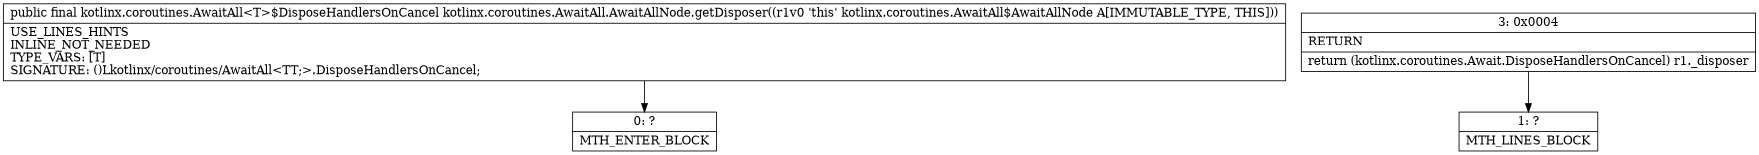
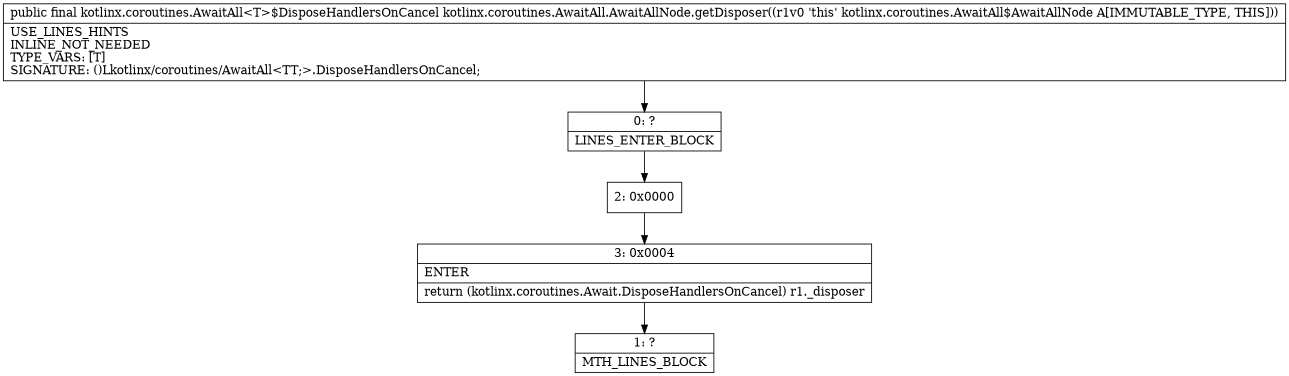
node "3: 0x0004": text "RETURN" -> "ENTER"
node "0: ?": text "MTH_ENTER_BLOCK" -> "LINES_ENTER_BLOCK"
node "2: 0x0000": added
